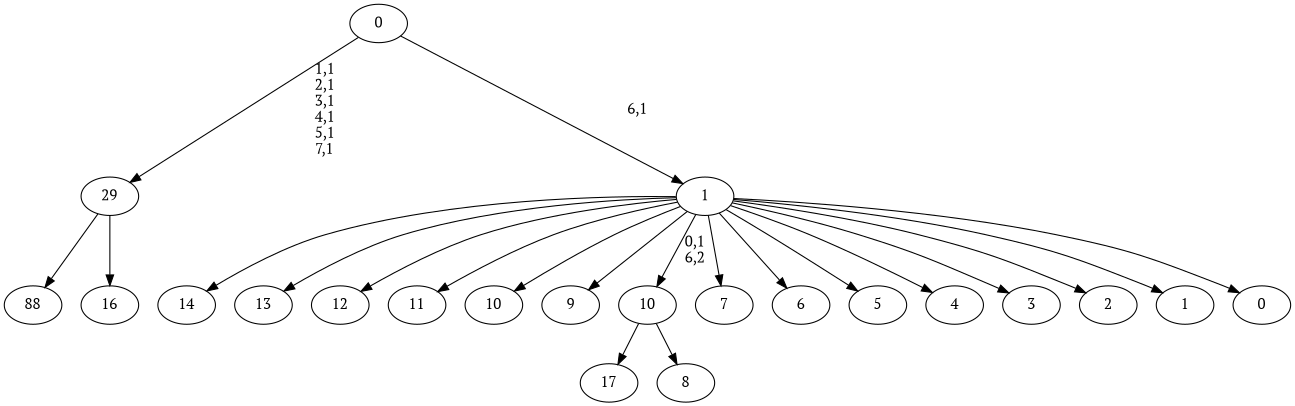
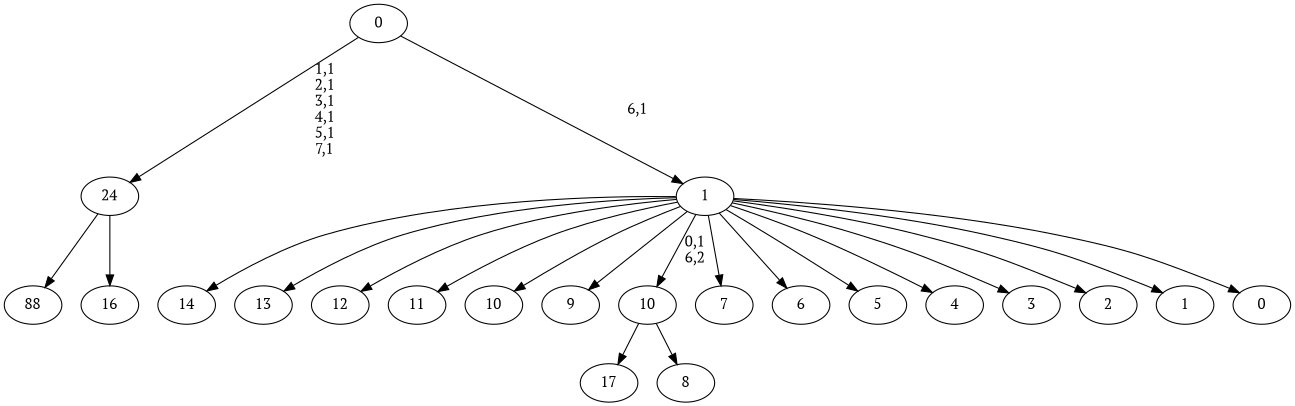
node "29": label "29" -> "24"
